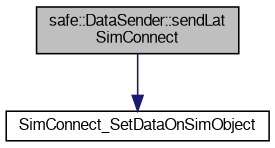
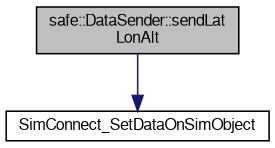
node "safe::DataSender::sendLat SimConnect": label "safe::DataSender::sendLat SimConnect" -> "safe::DataSender::sendLat LonAlt"
